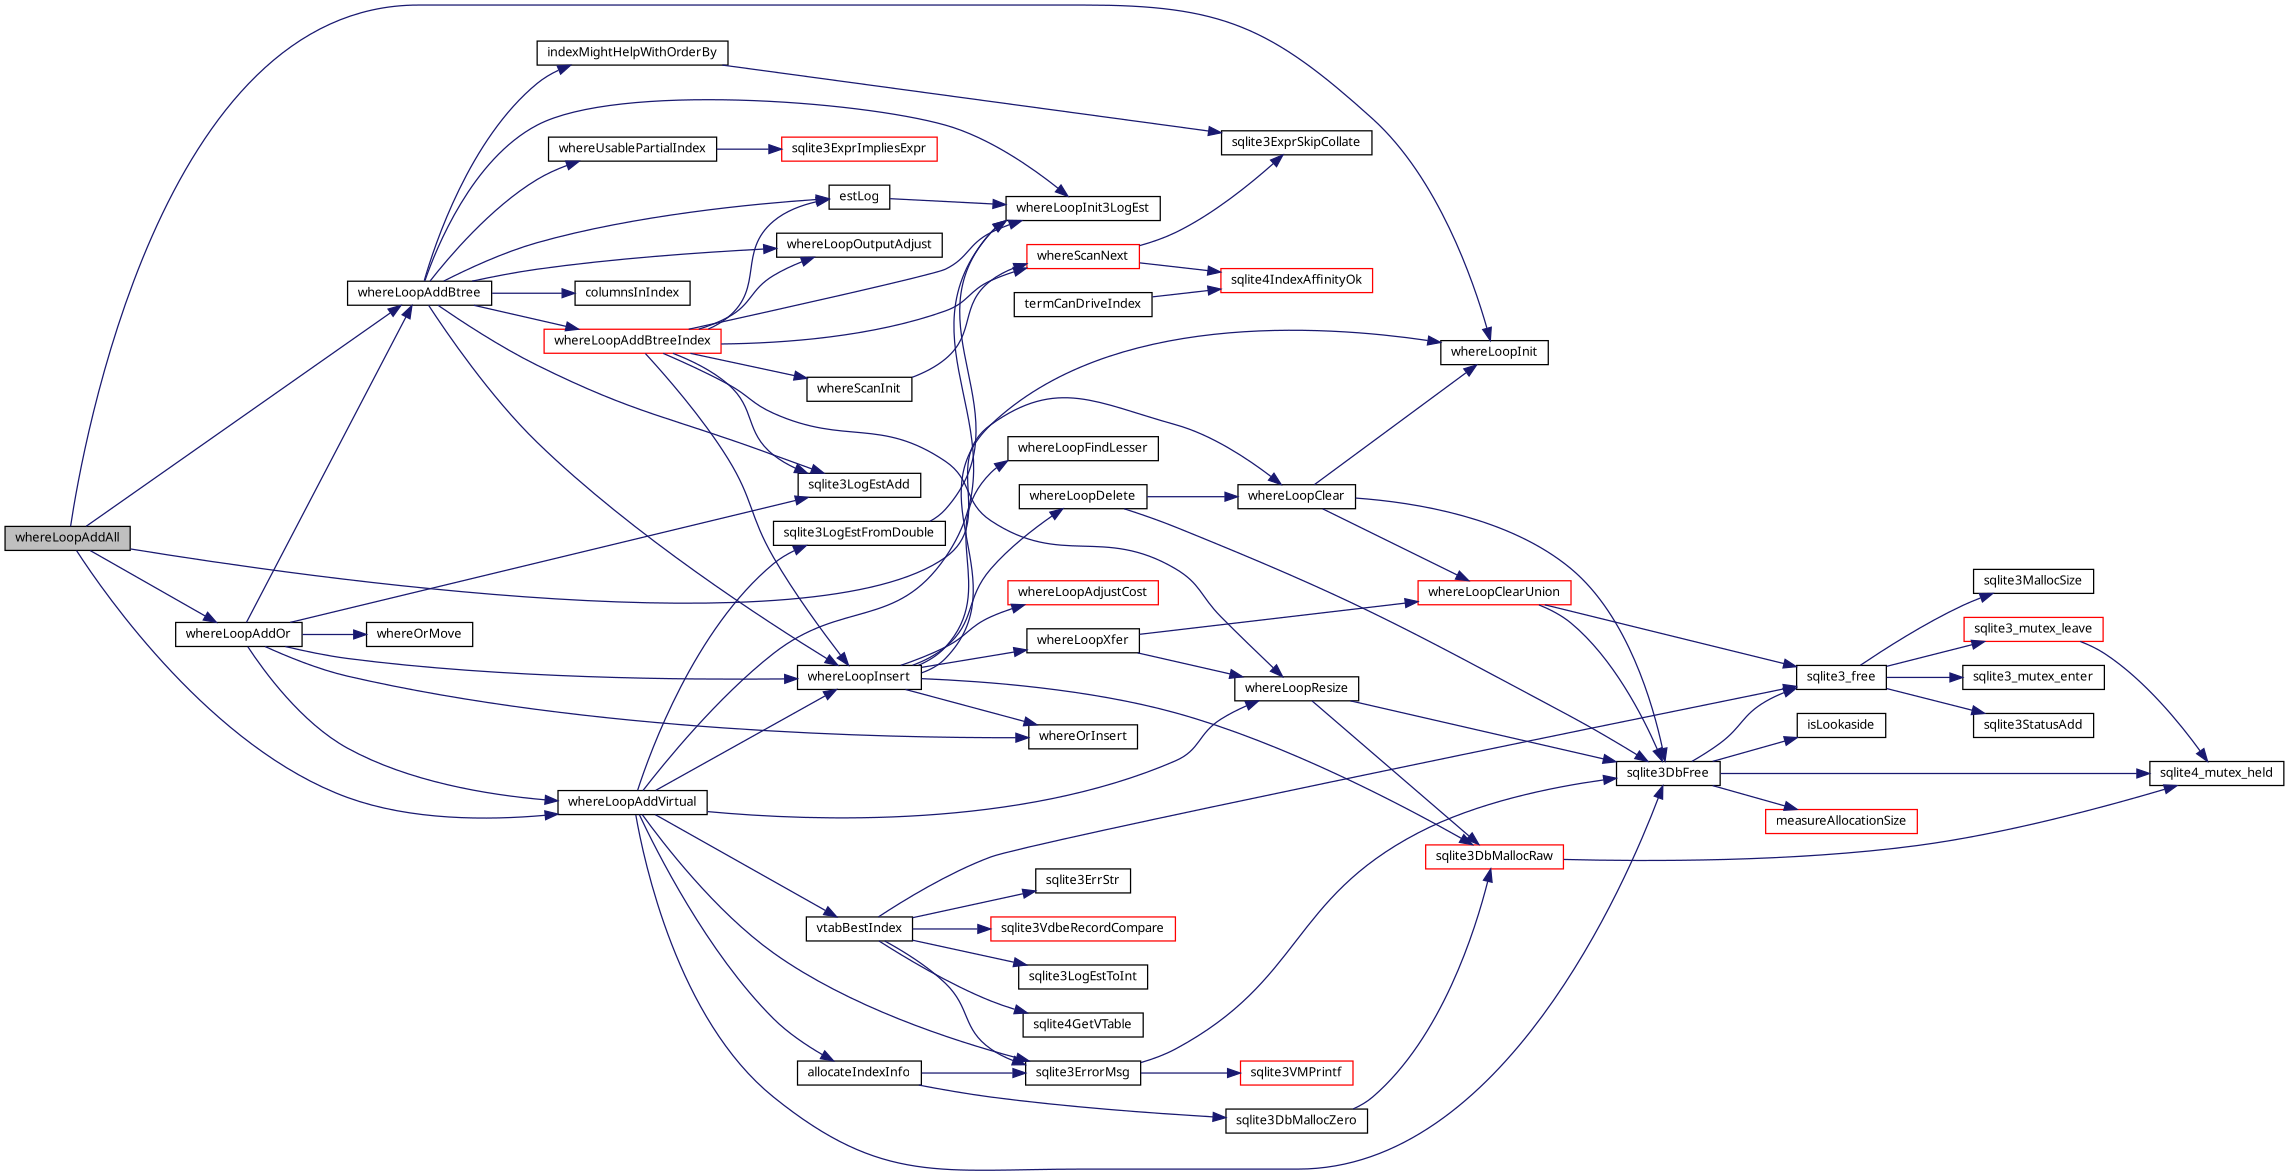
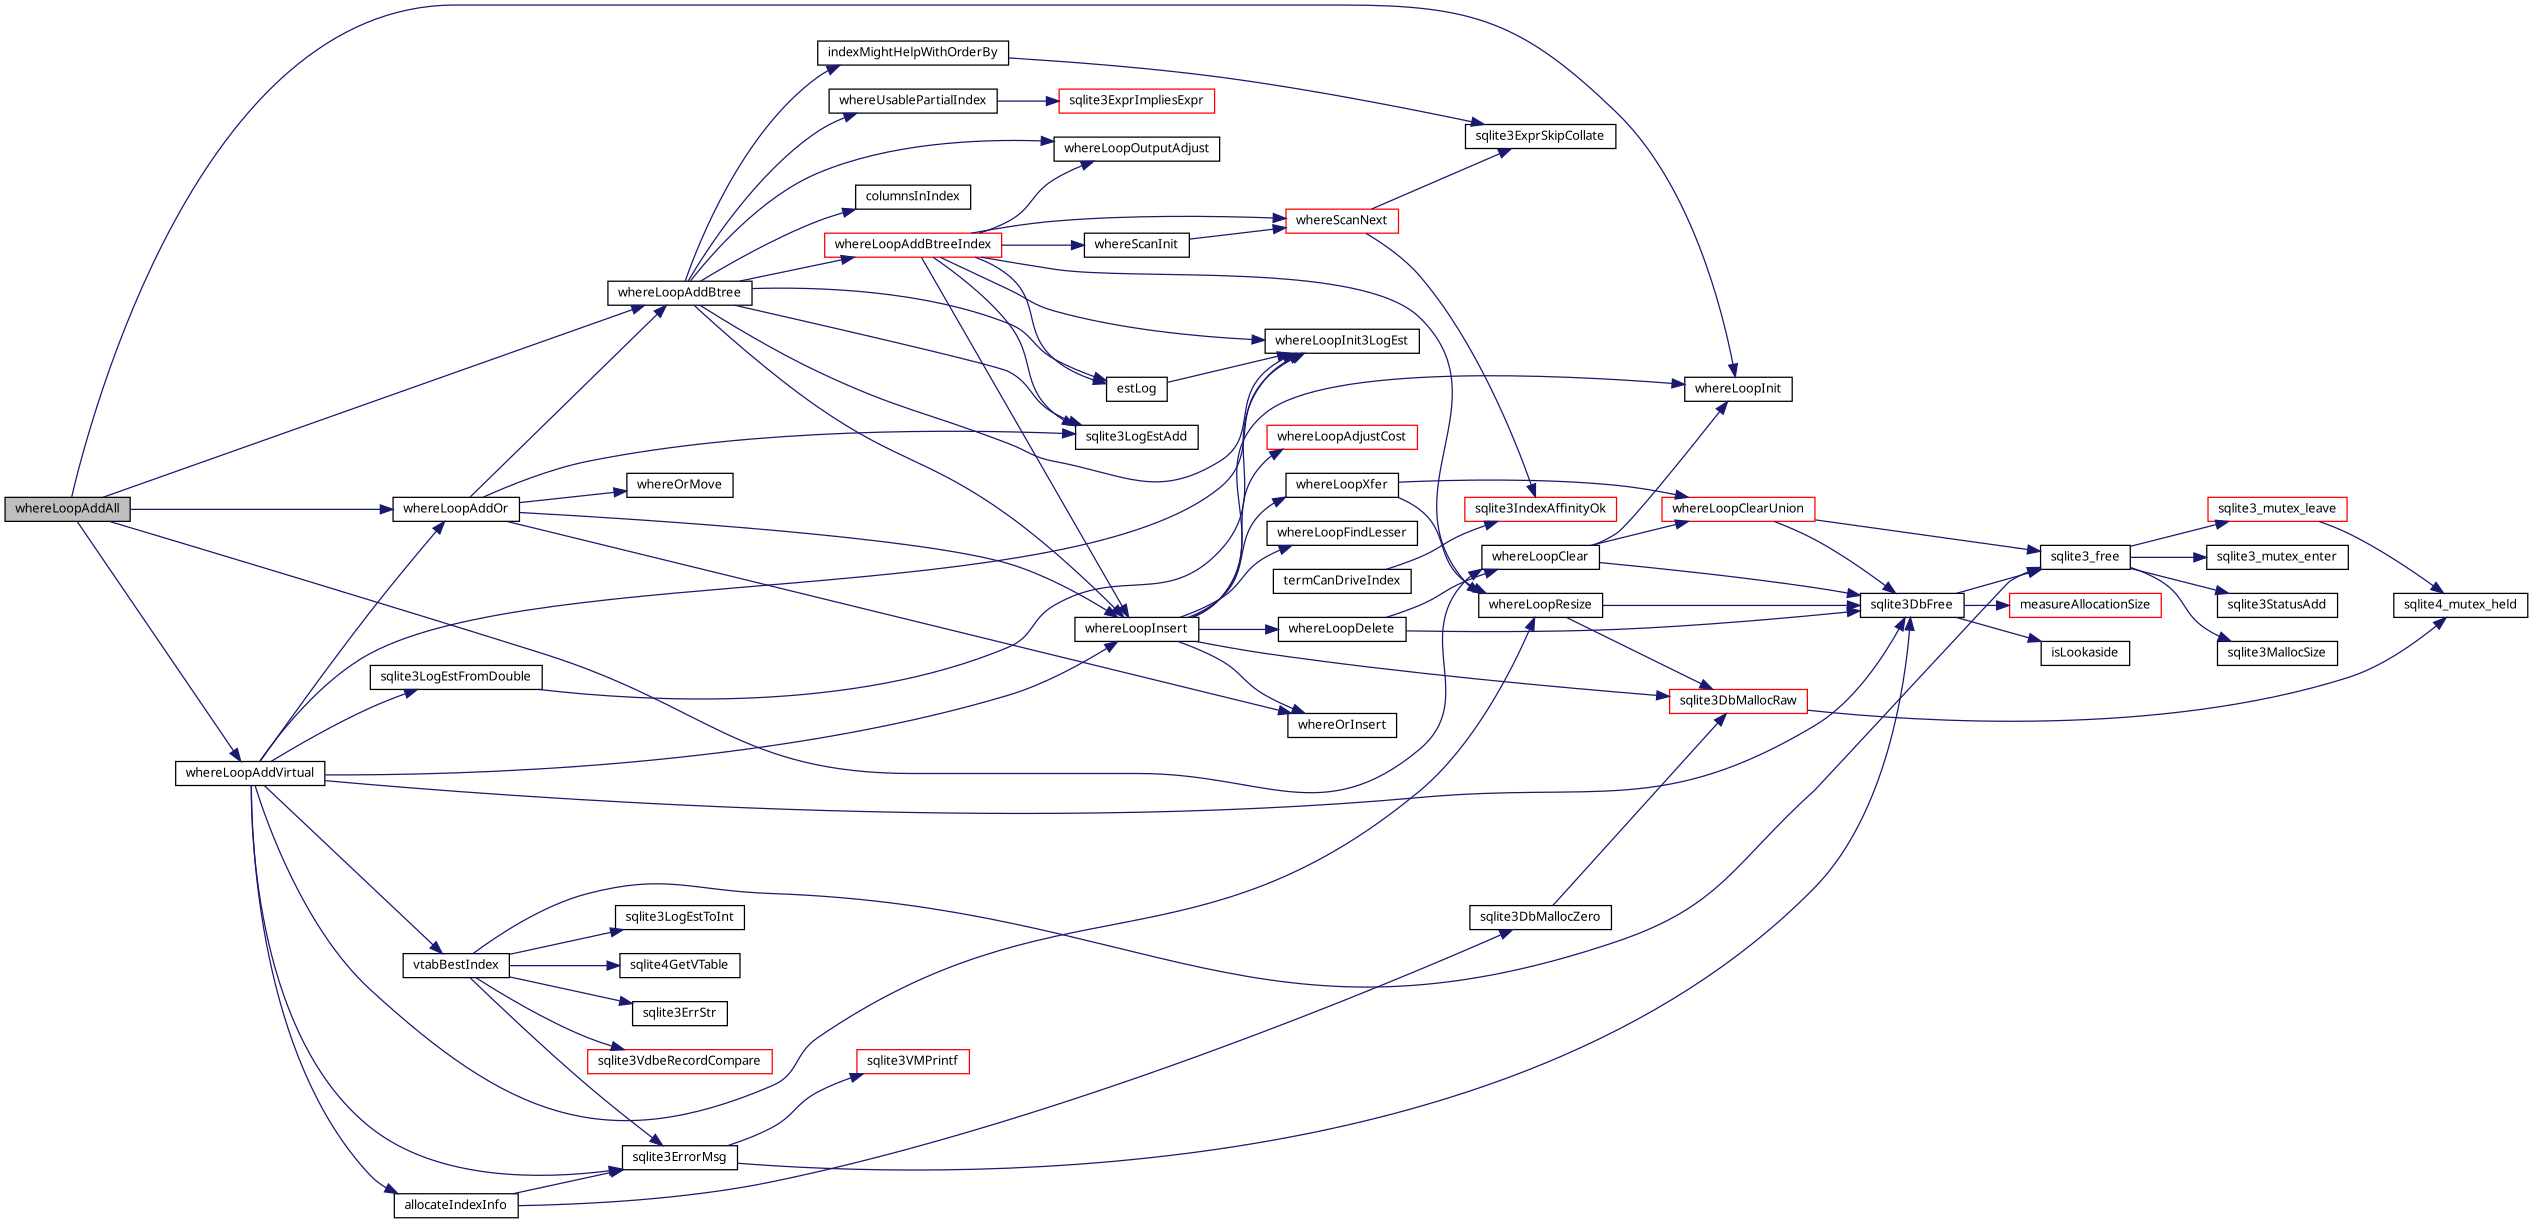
node "sqlite4IndexAffinityOk": label "sqlite4IndexAffinityOk" -> "sqlite3IndexAffinityOk"
edge "whereLoopAddOr" -> "whereLoopAddVirtual": reversed
edge "sqlite3DbFree" -> "sqlite4_mutex_held": removed
